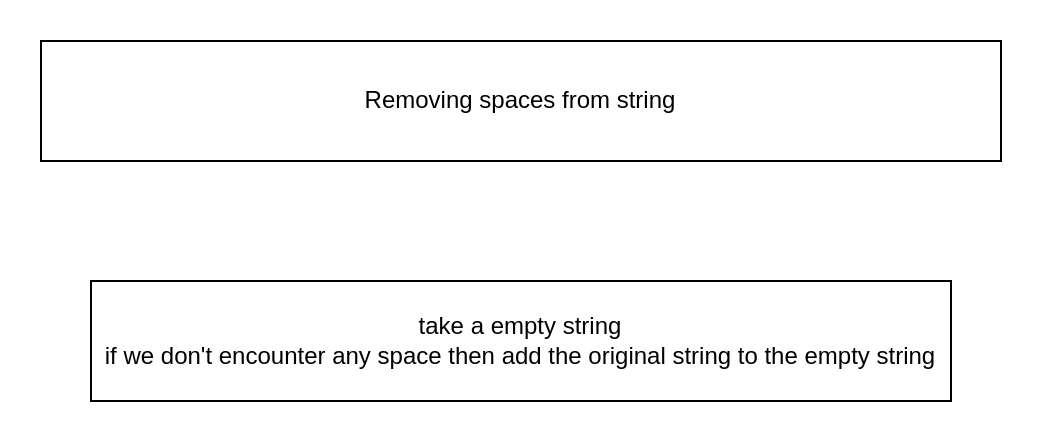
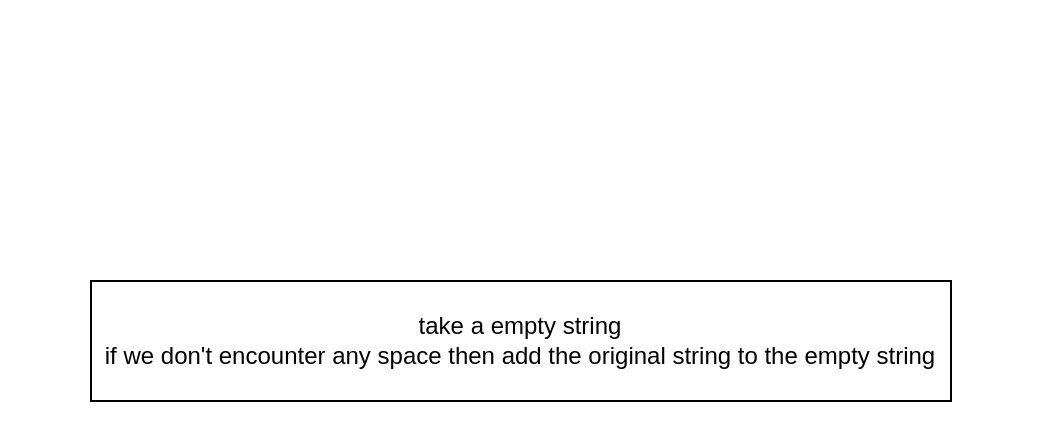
node "Removing spaces from string": removed
